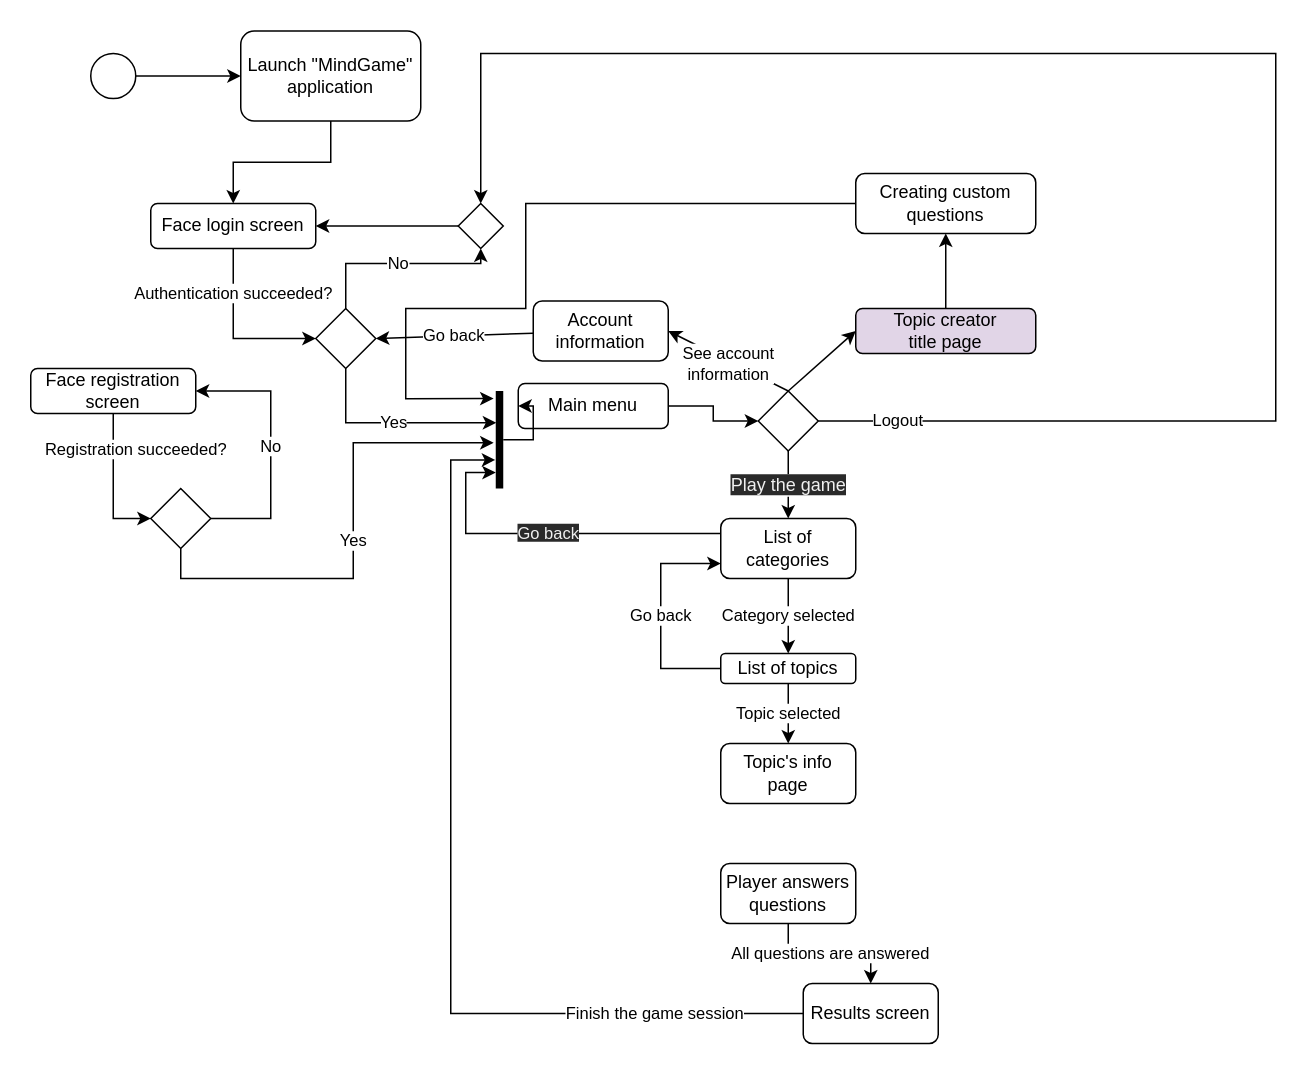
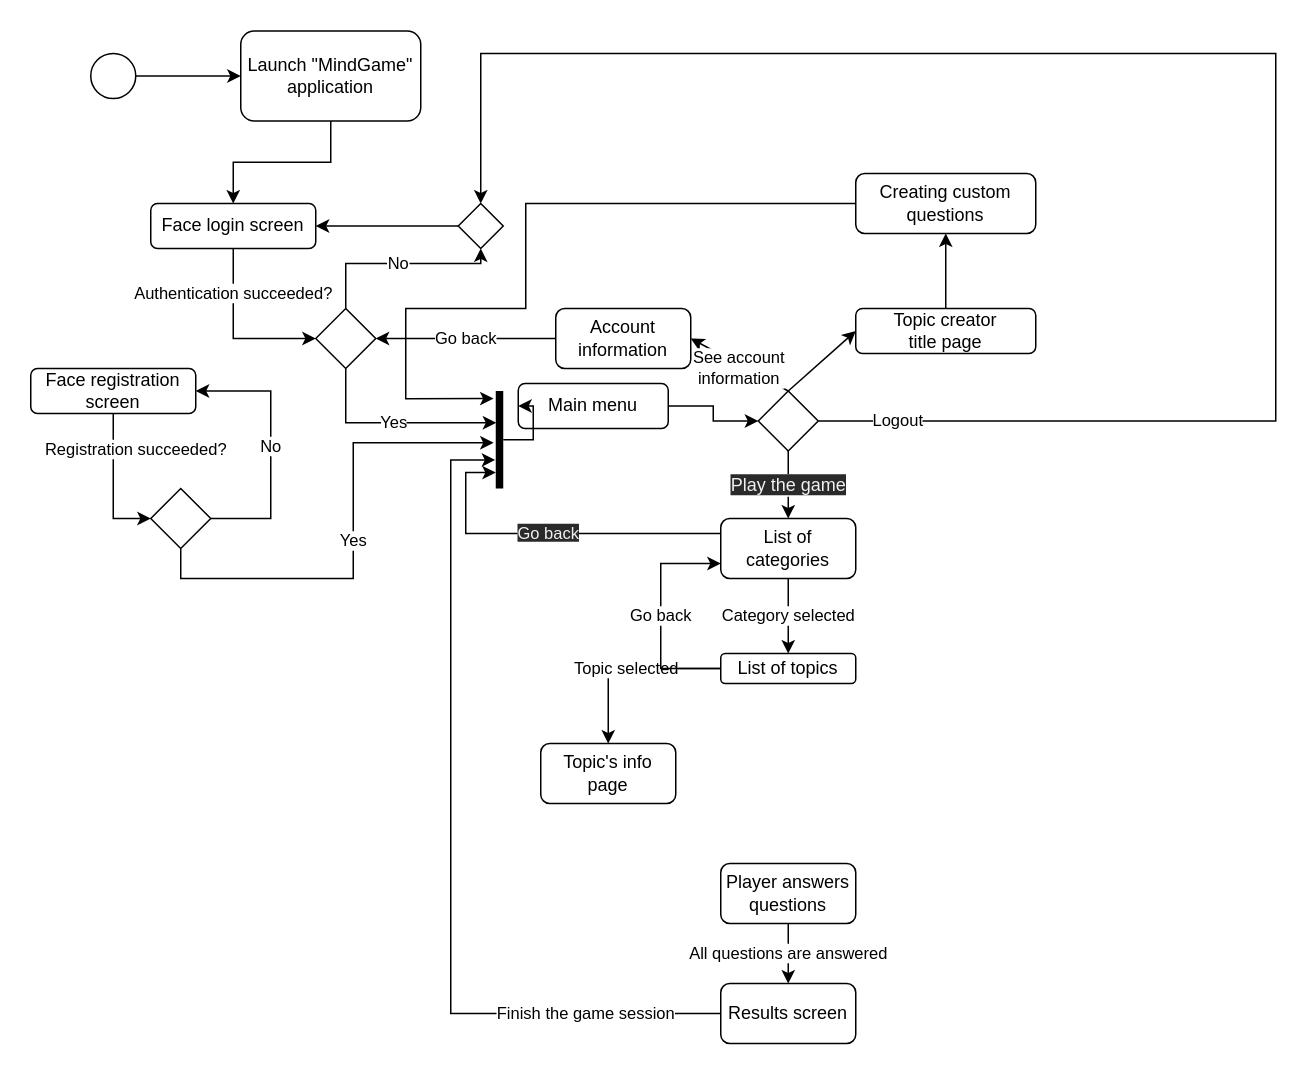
node "Account information": moved (601, 331) -> (623, 338)
node "Topic creator title page": fillcolor #e1d5e7 -> #ffffff
node "Topic's info page": moved (788, 773) -> (608, 773)
node "Results screen": moved (871, 1013) -> (788, 1013)
